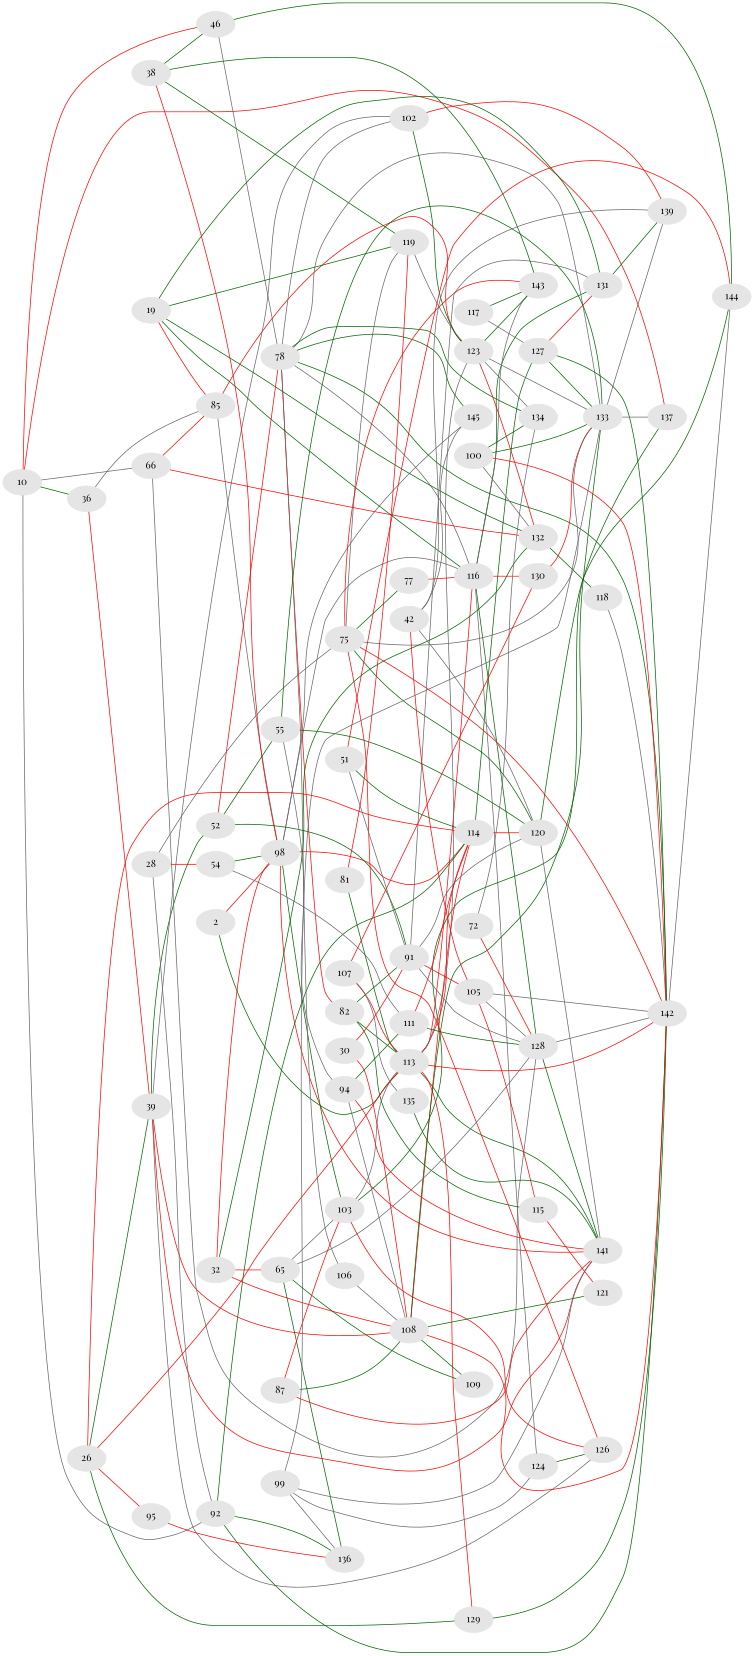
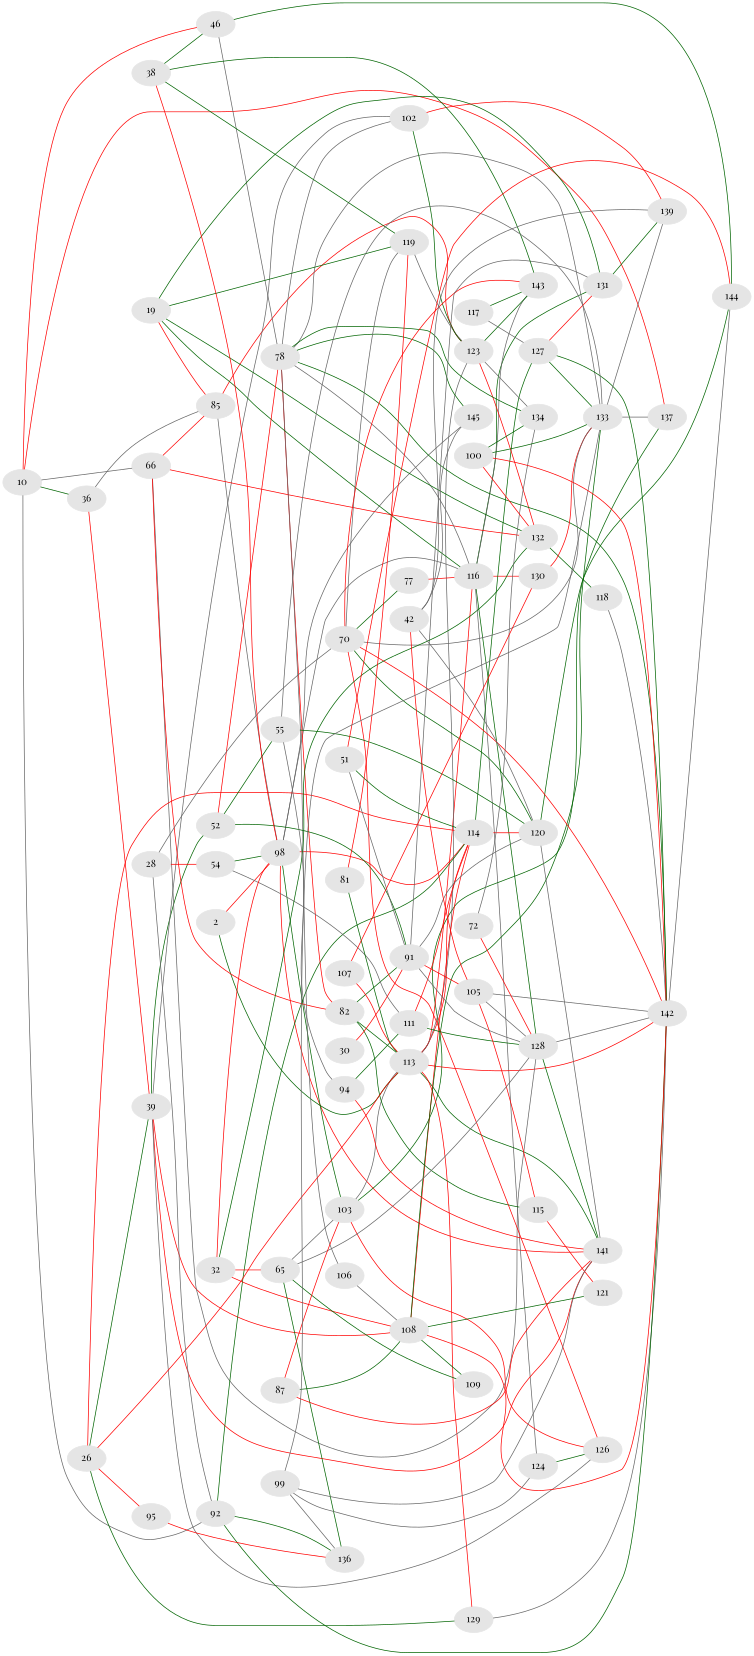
edge "133" -- "55": color darkgreen -> gray40
edge "123" -- "133": removed
edge "100" -- "132": color gray40 -> red
node "75": label "75" -> "70"
edge "66" -- "82": added
node "135": removed
edge "30" -- "108": removed
edge "94" -- "108": removed
edge "142" -- "129": color darkgreen -> gray40
